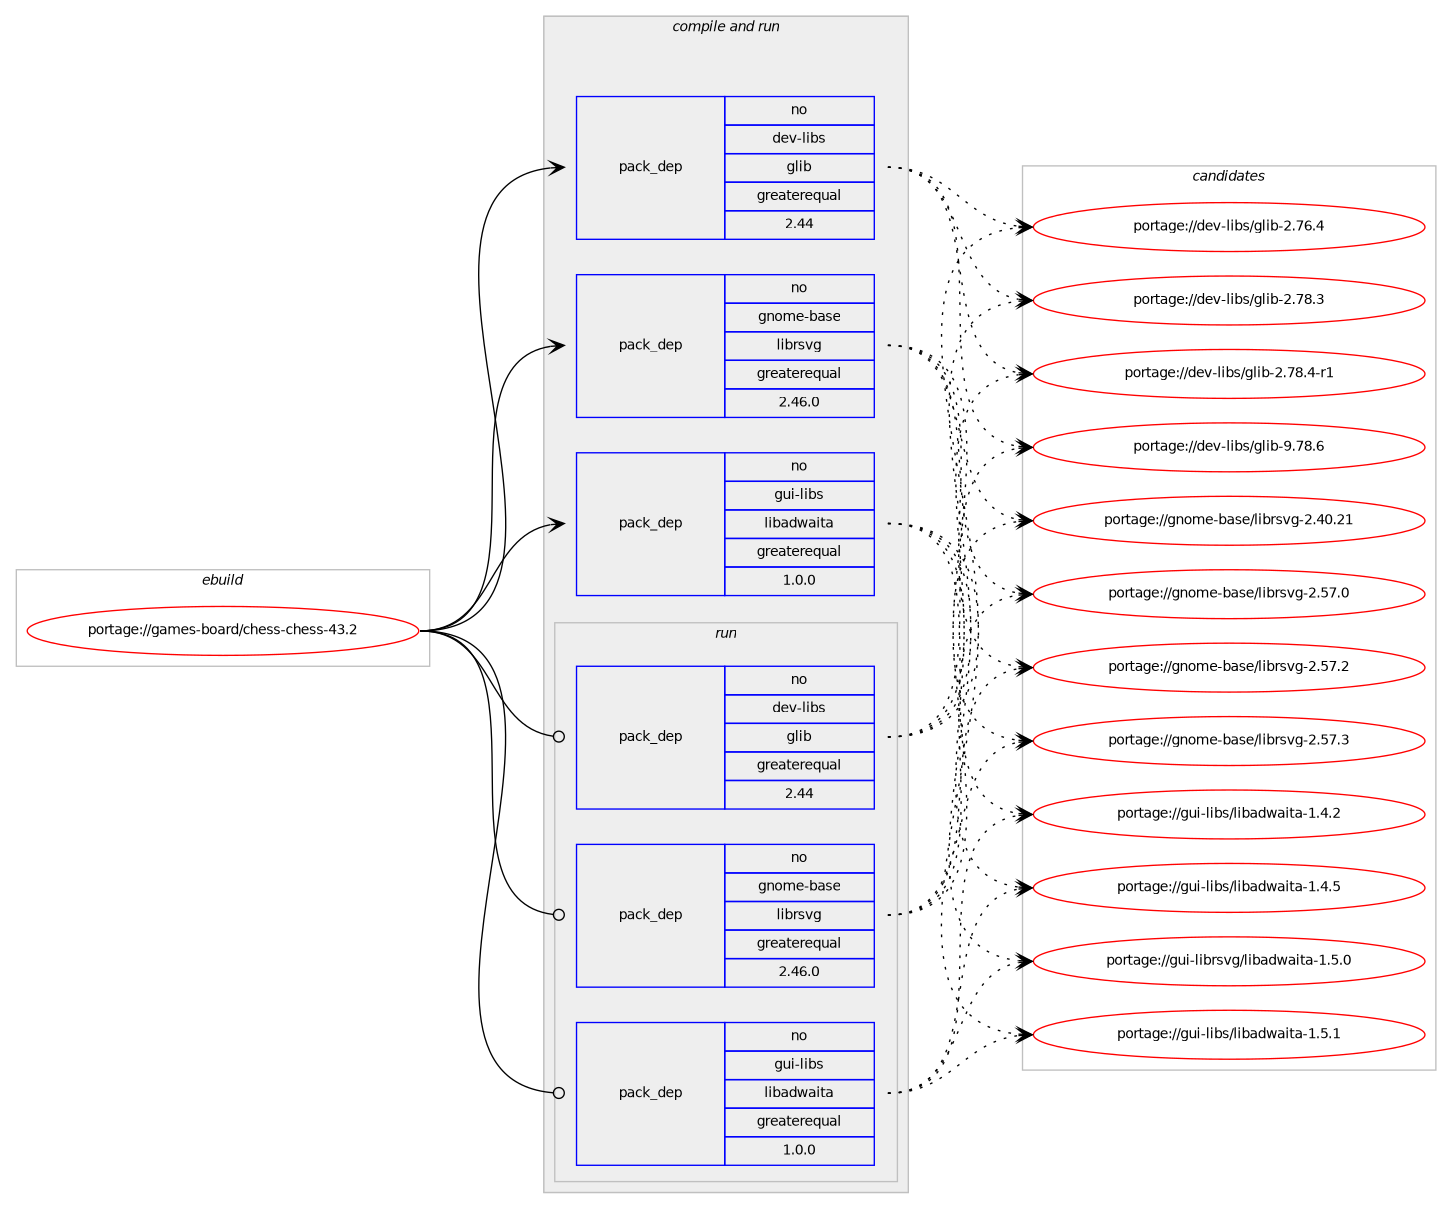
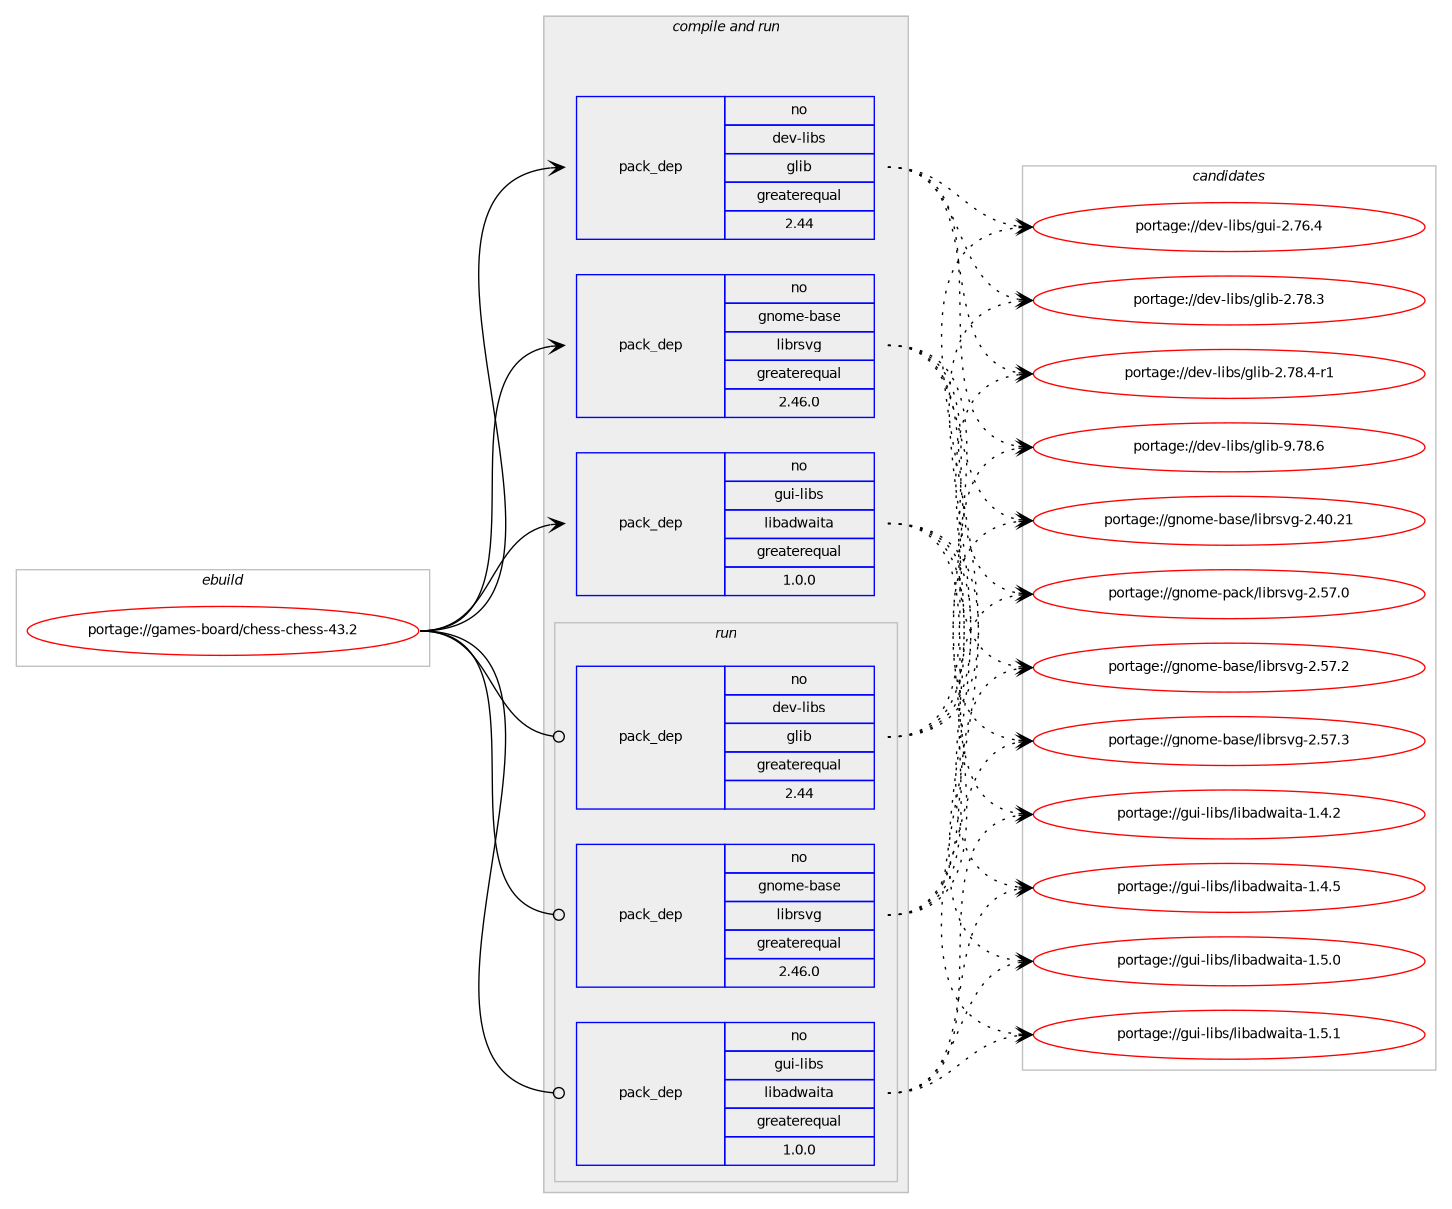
node "portage://dev-libs/glib-2.76.4": label "portage://dev-libs/glib-2.76.4" -> "portage://dev-libs/gui-2.76.4"
node "portage://gnome-base/librsvg-2.57.0": label "portage://gnome-base/librsvg-2.57.0" -> "portage://gnome-pack/librsvg-2.57.0"
node "portage://gui-librsvg/libadwaita-1.5.0": label "portage://gui-librsvg/libadwaita-1.5.0" -> "portage://gui-libs/libadwaita-1.5.0"
